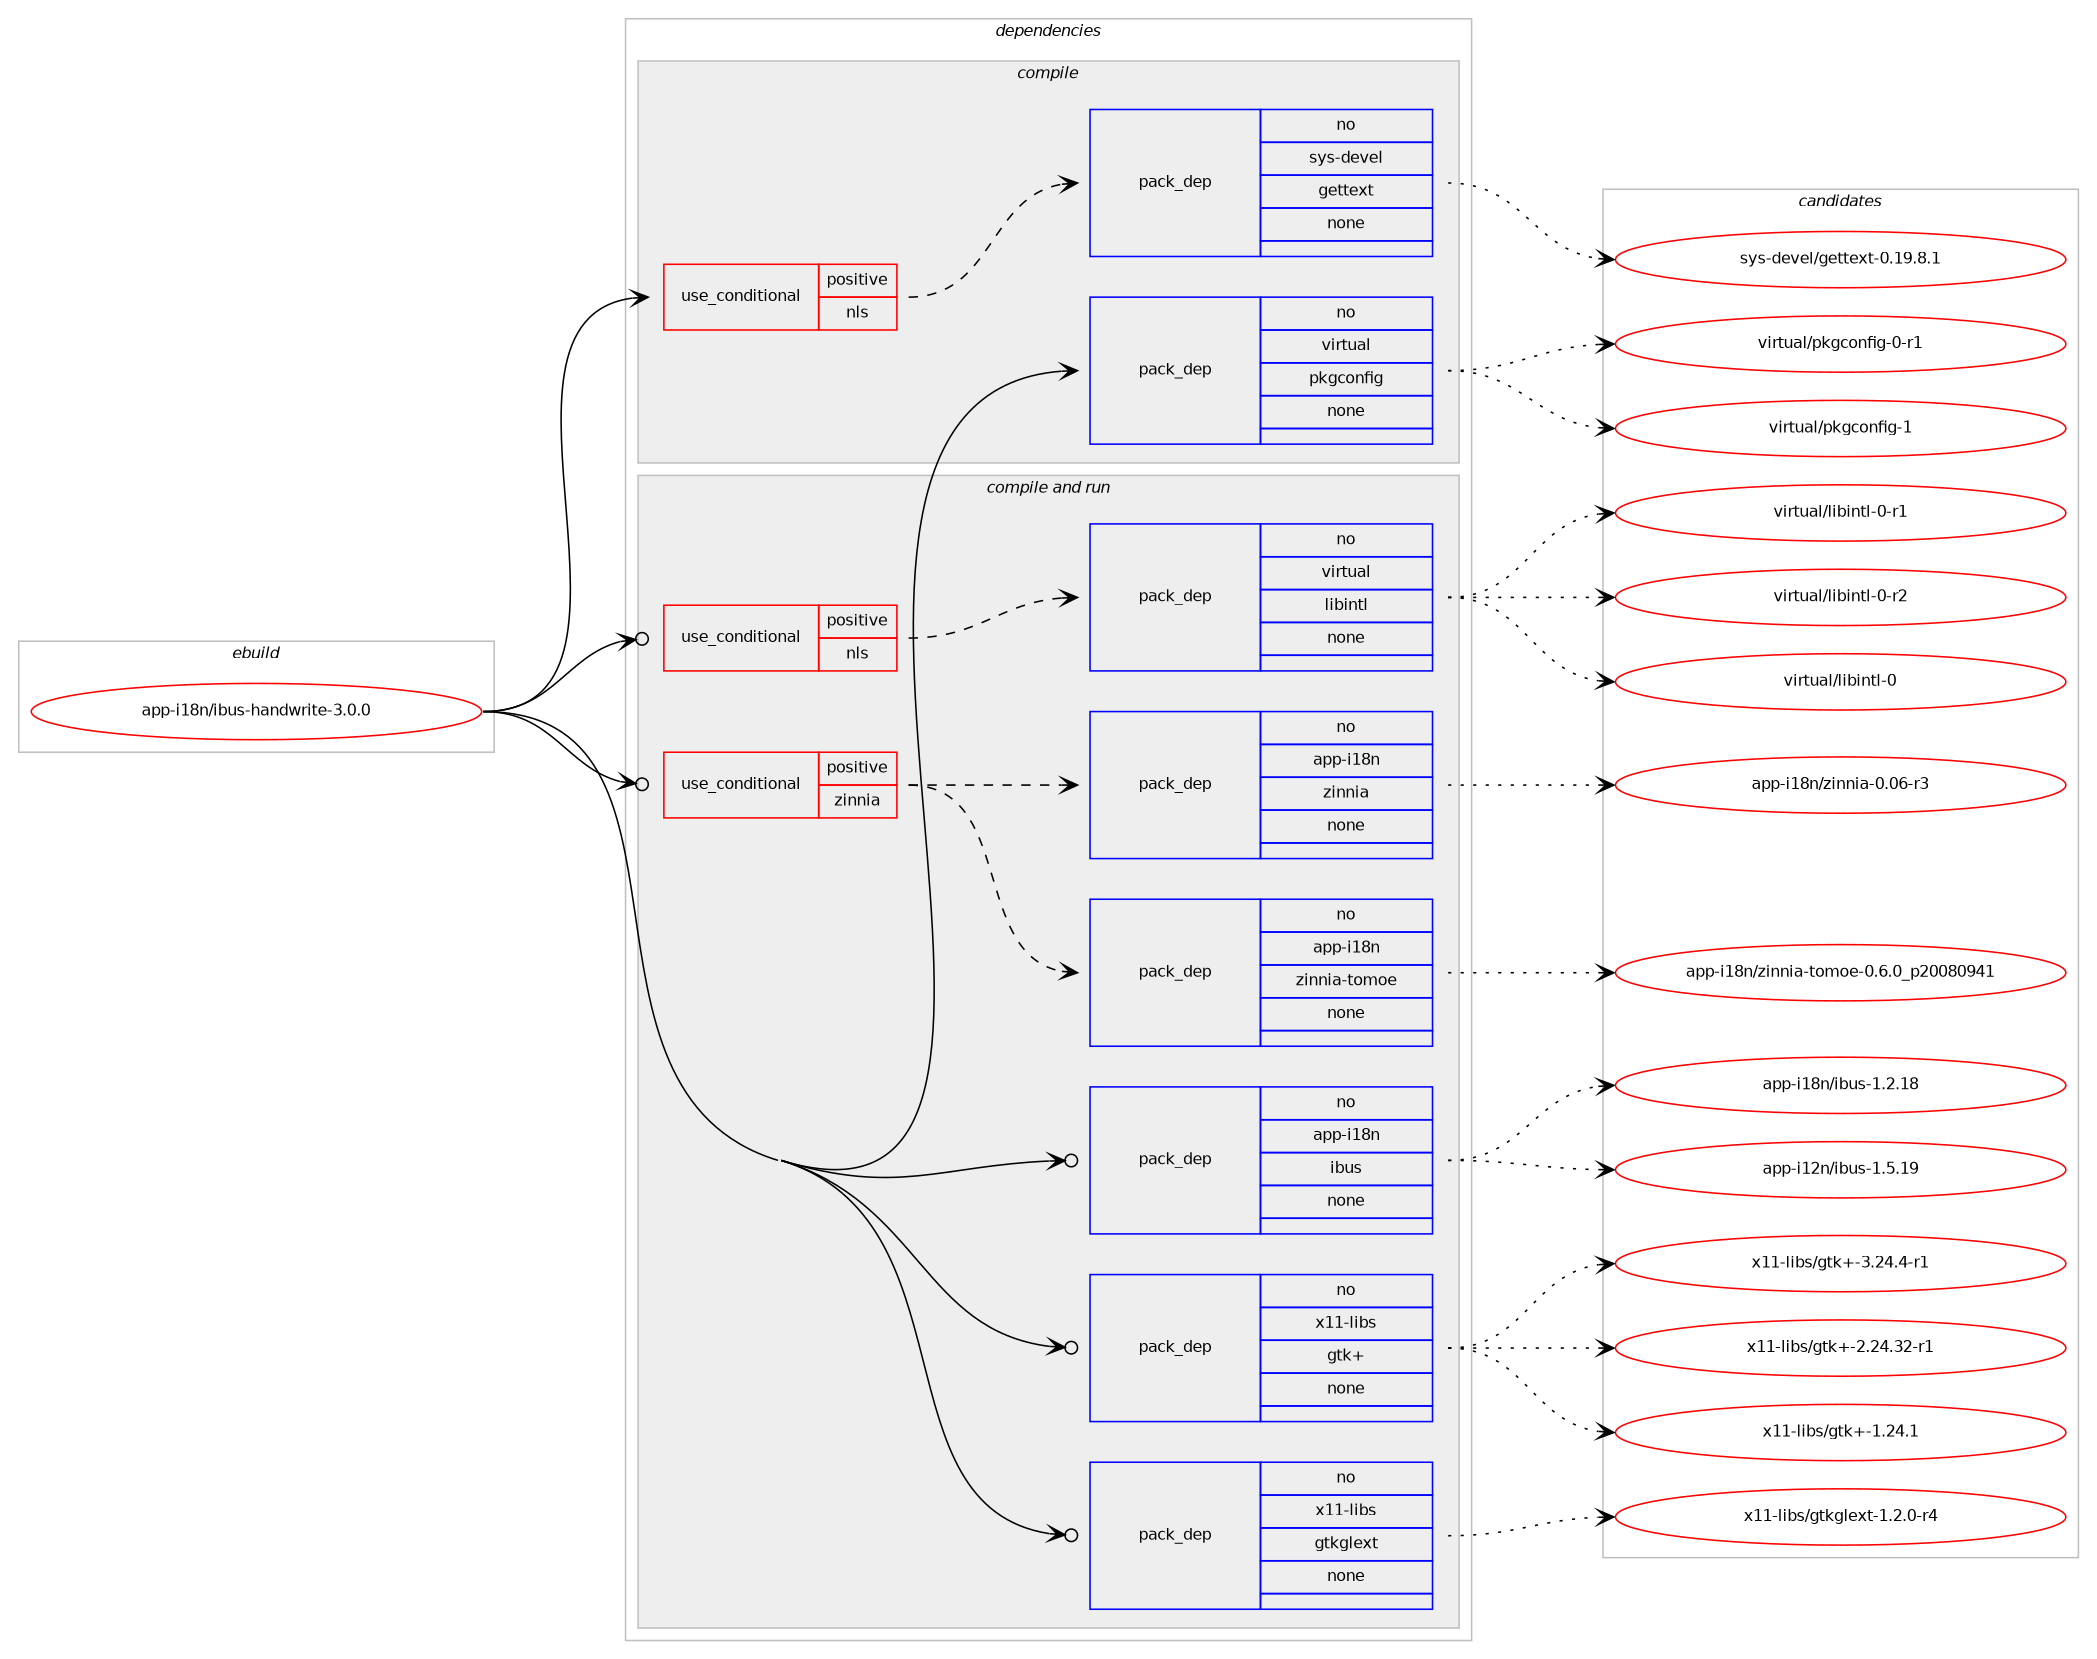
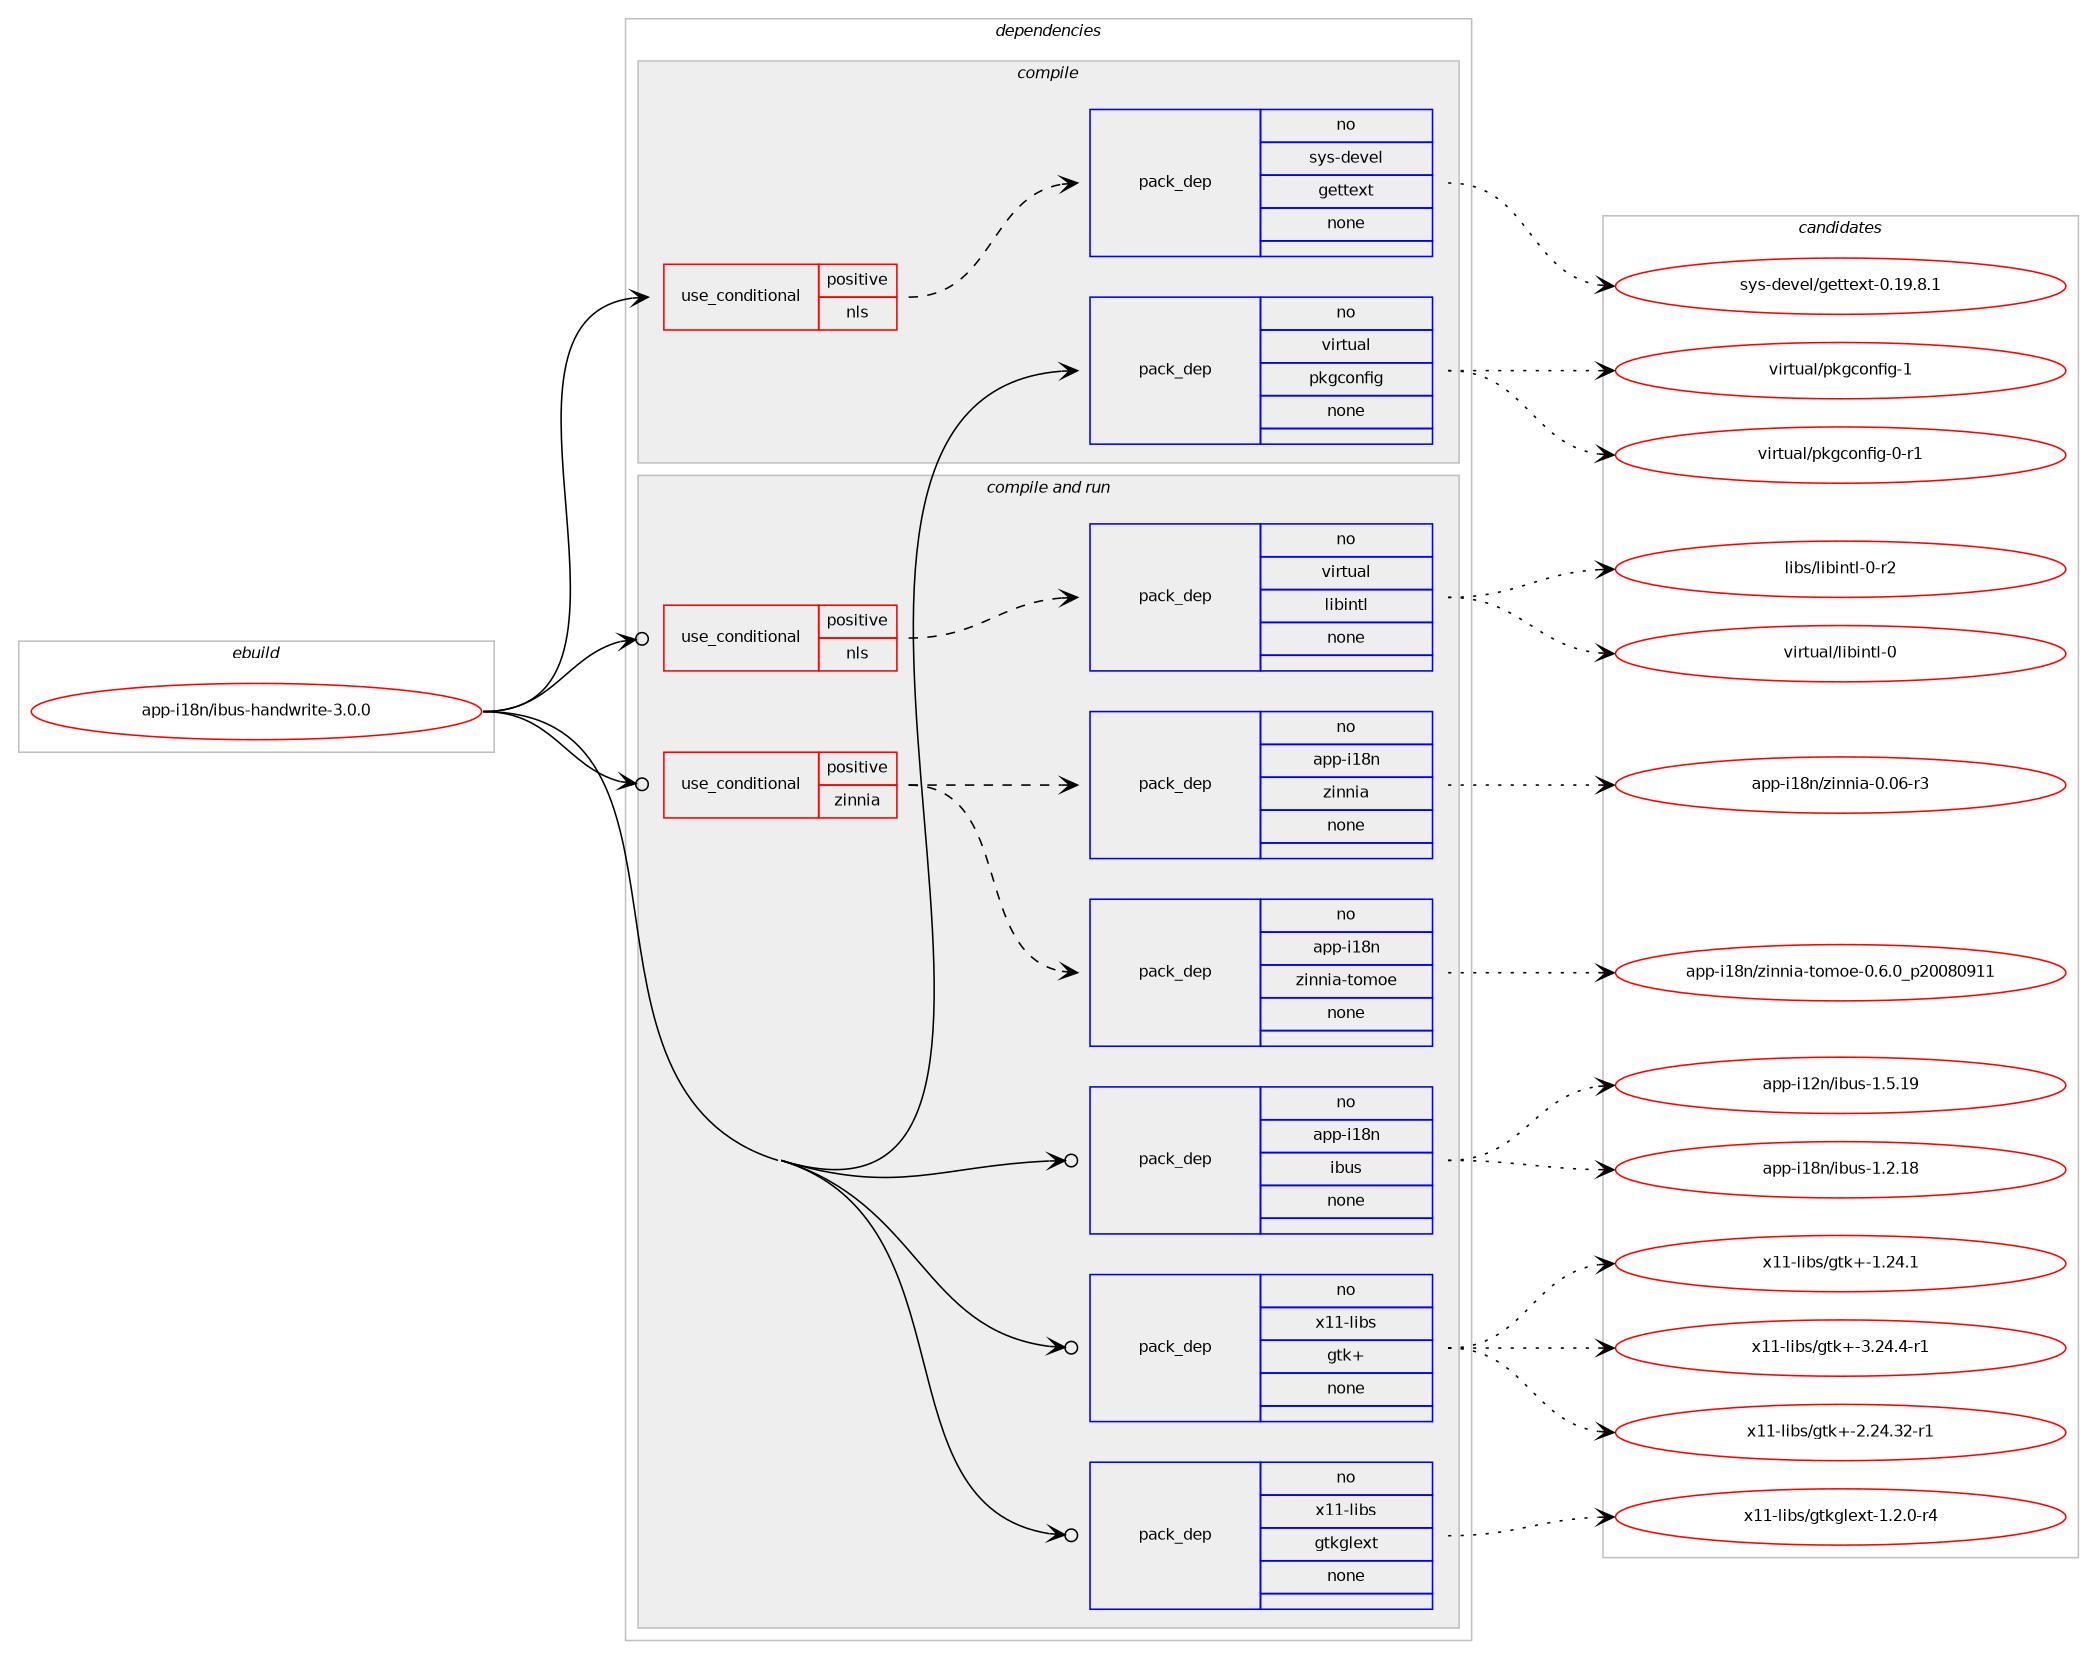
node "virtual/libintl-0-r1": removed
node "virtual/libintl-0-r2": label "virtual/libintl-0-r2" -> "libs/libintl-0-r2"
node "app-i18n/zinnia-tomoe-0.6.0_p20080941": label "app-i18n/zinnia-tomoe-0.6.0_p20080941" -> "app-i18n/zinnia-tomoe-0.6.0_p20080911"
